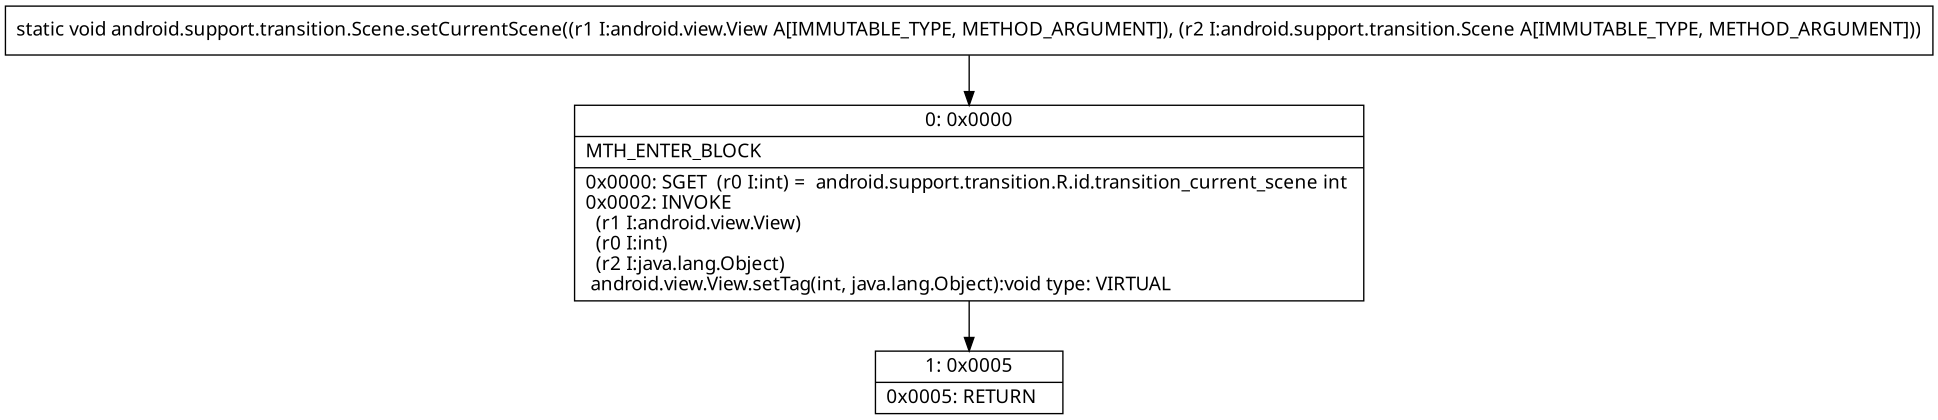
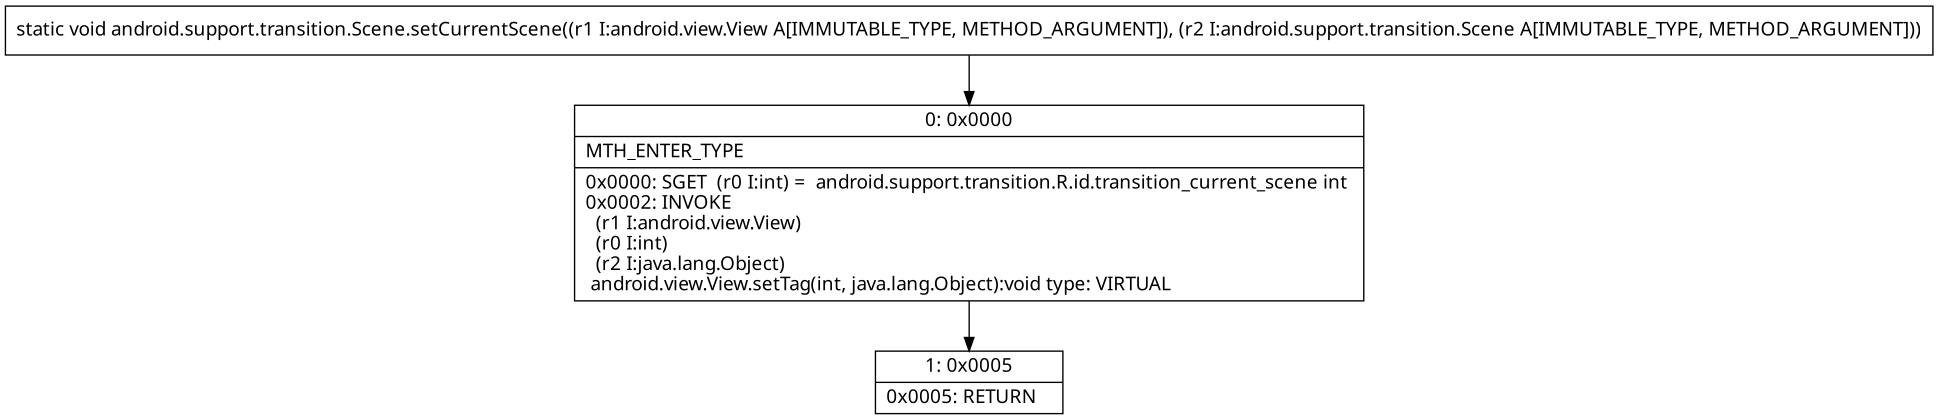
node "0: 0x0000": text "MTH_ENTER_BLOCK" -> "MTH_ENTER_TYPE"
